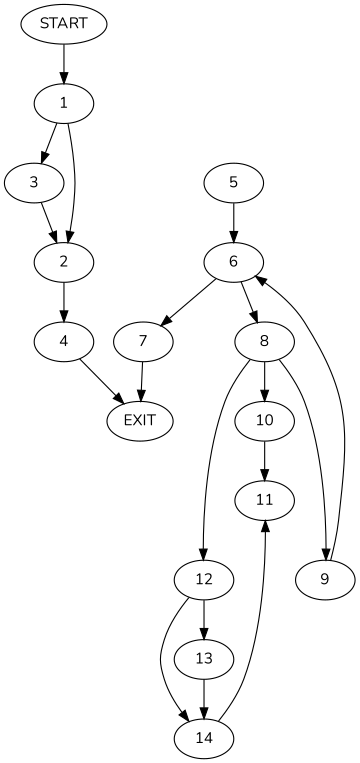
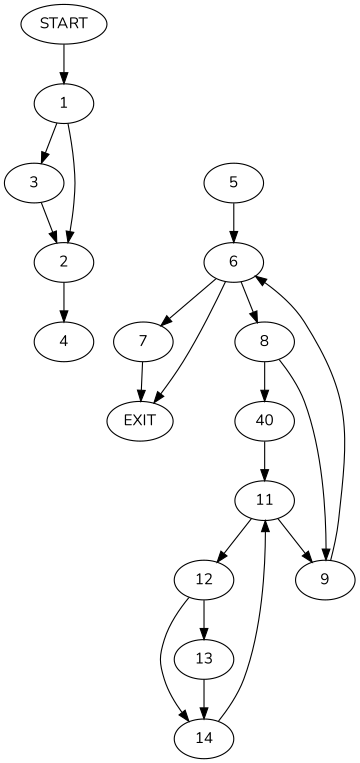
edge "4" -> "EXIT": now "6" -> "EXIT"
node "10": label "10" -> "40"
edge "8" -> "12": now "11" -> "12"
edge "11" -> "9": added
